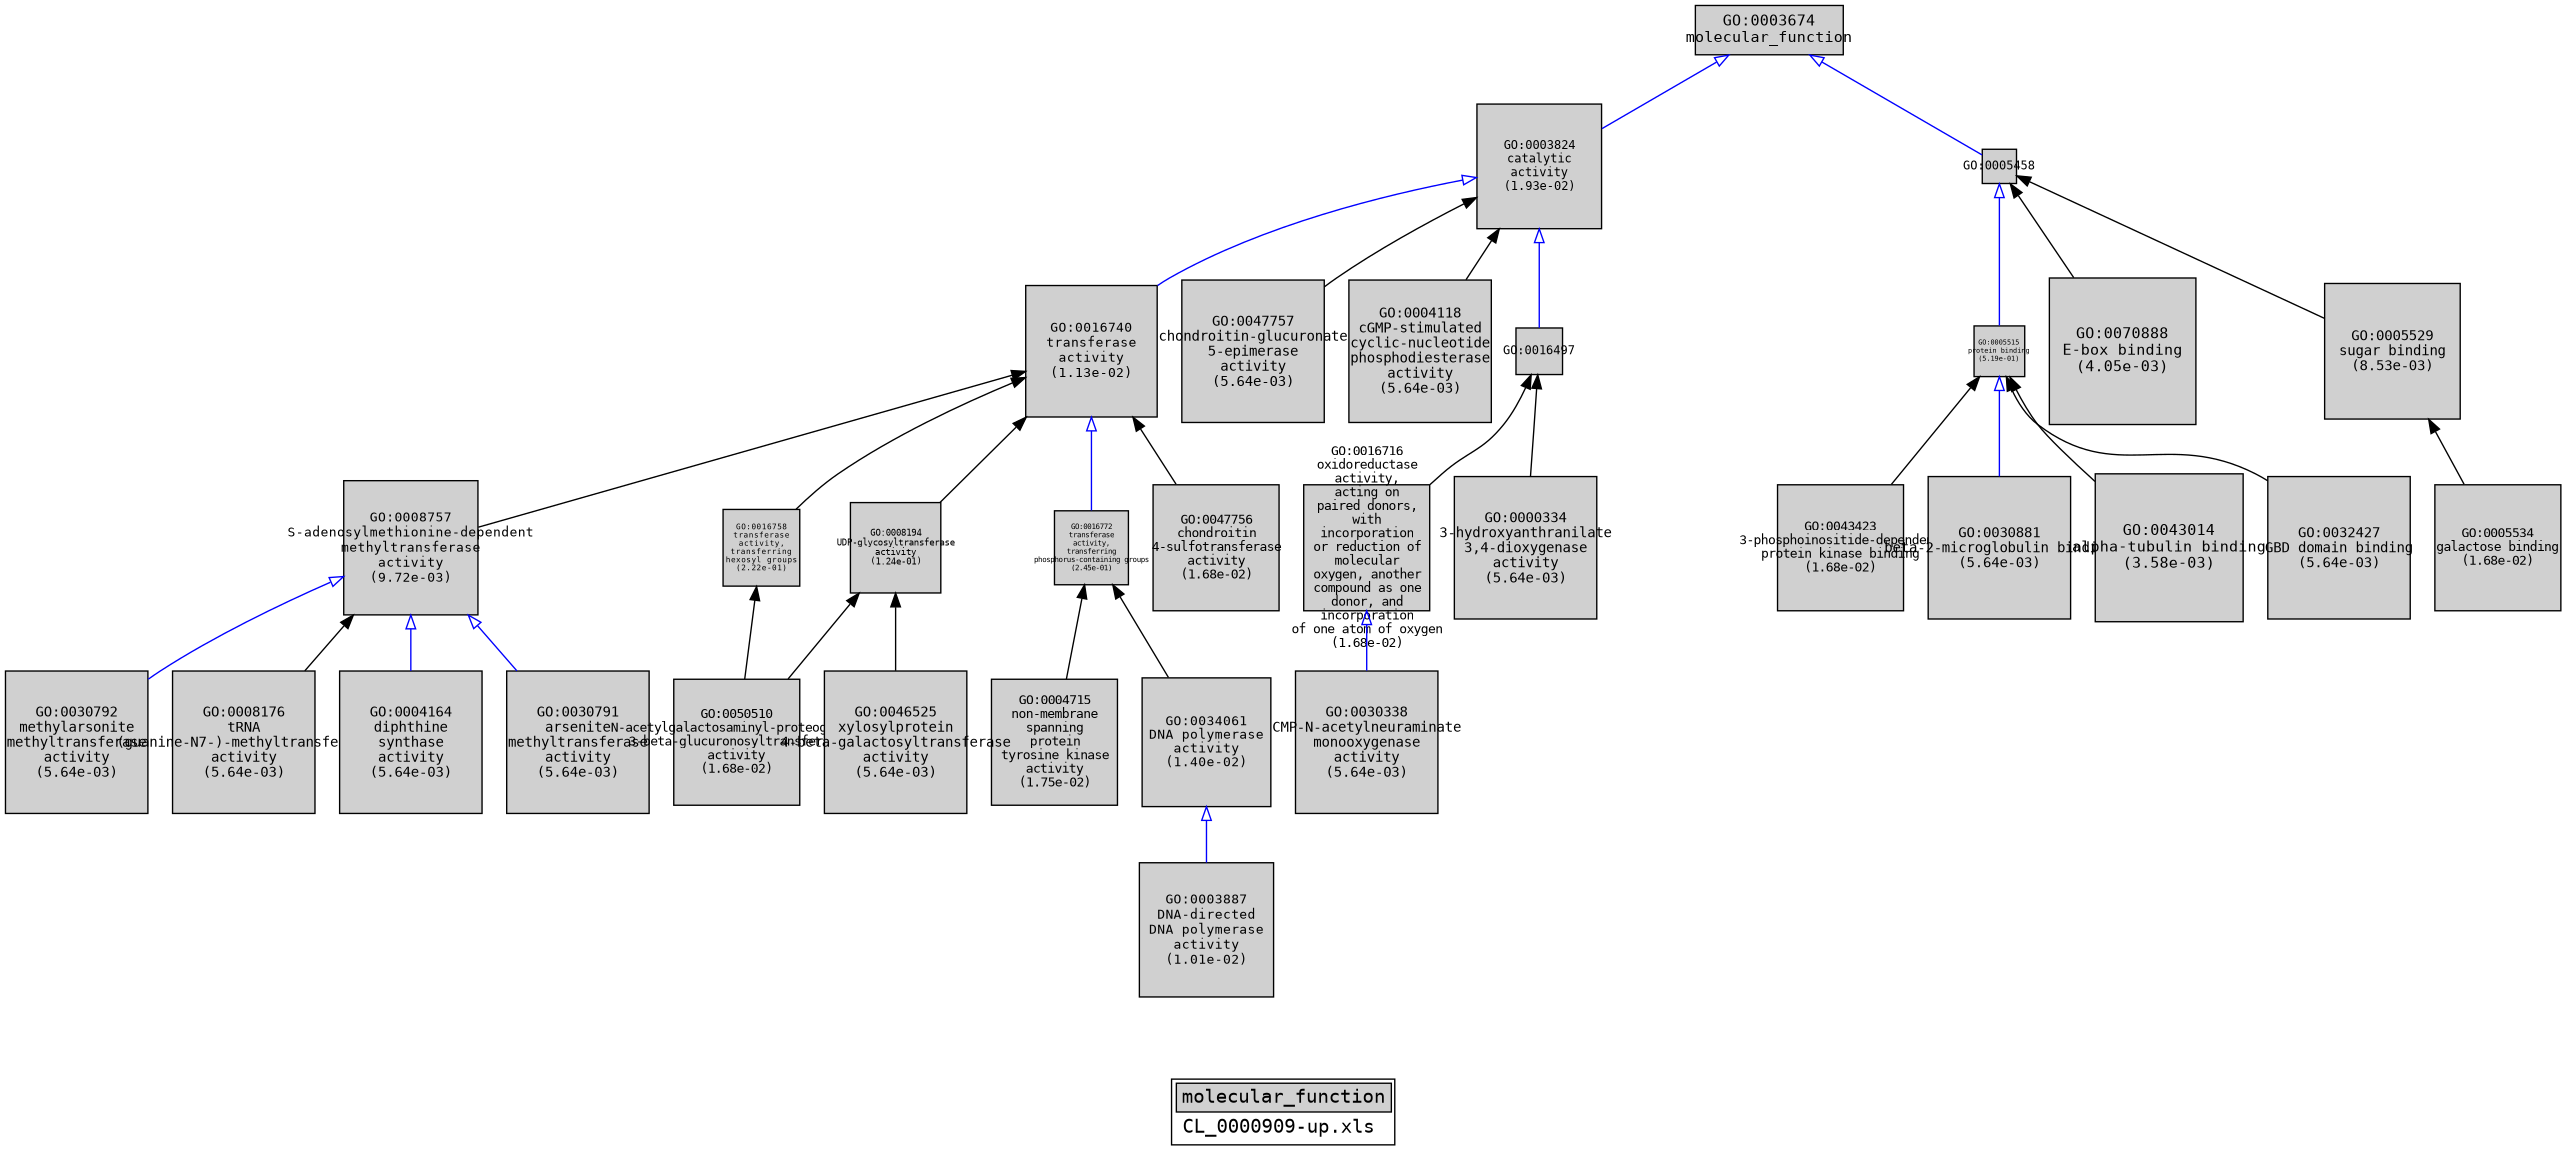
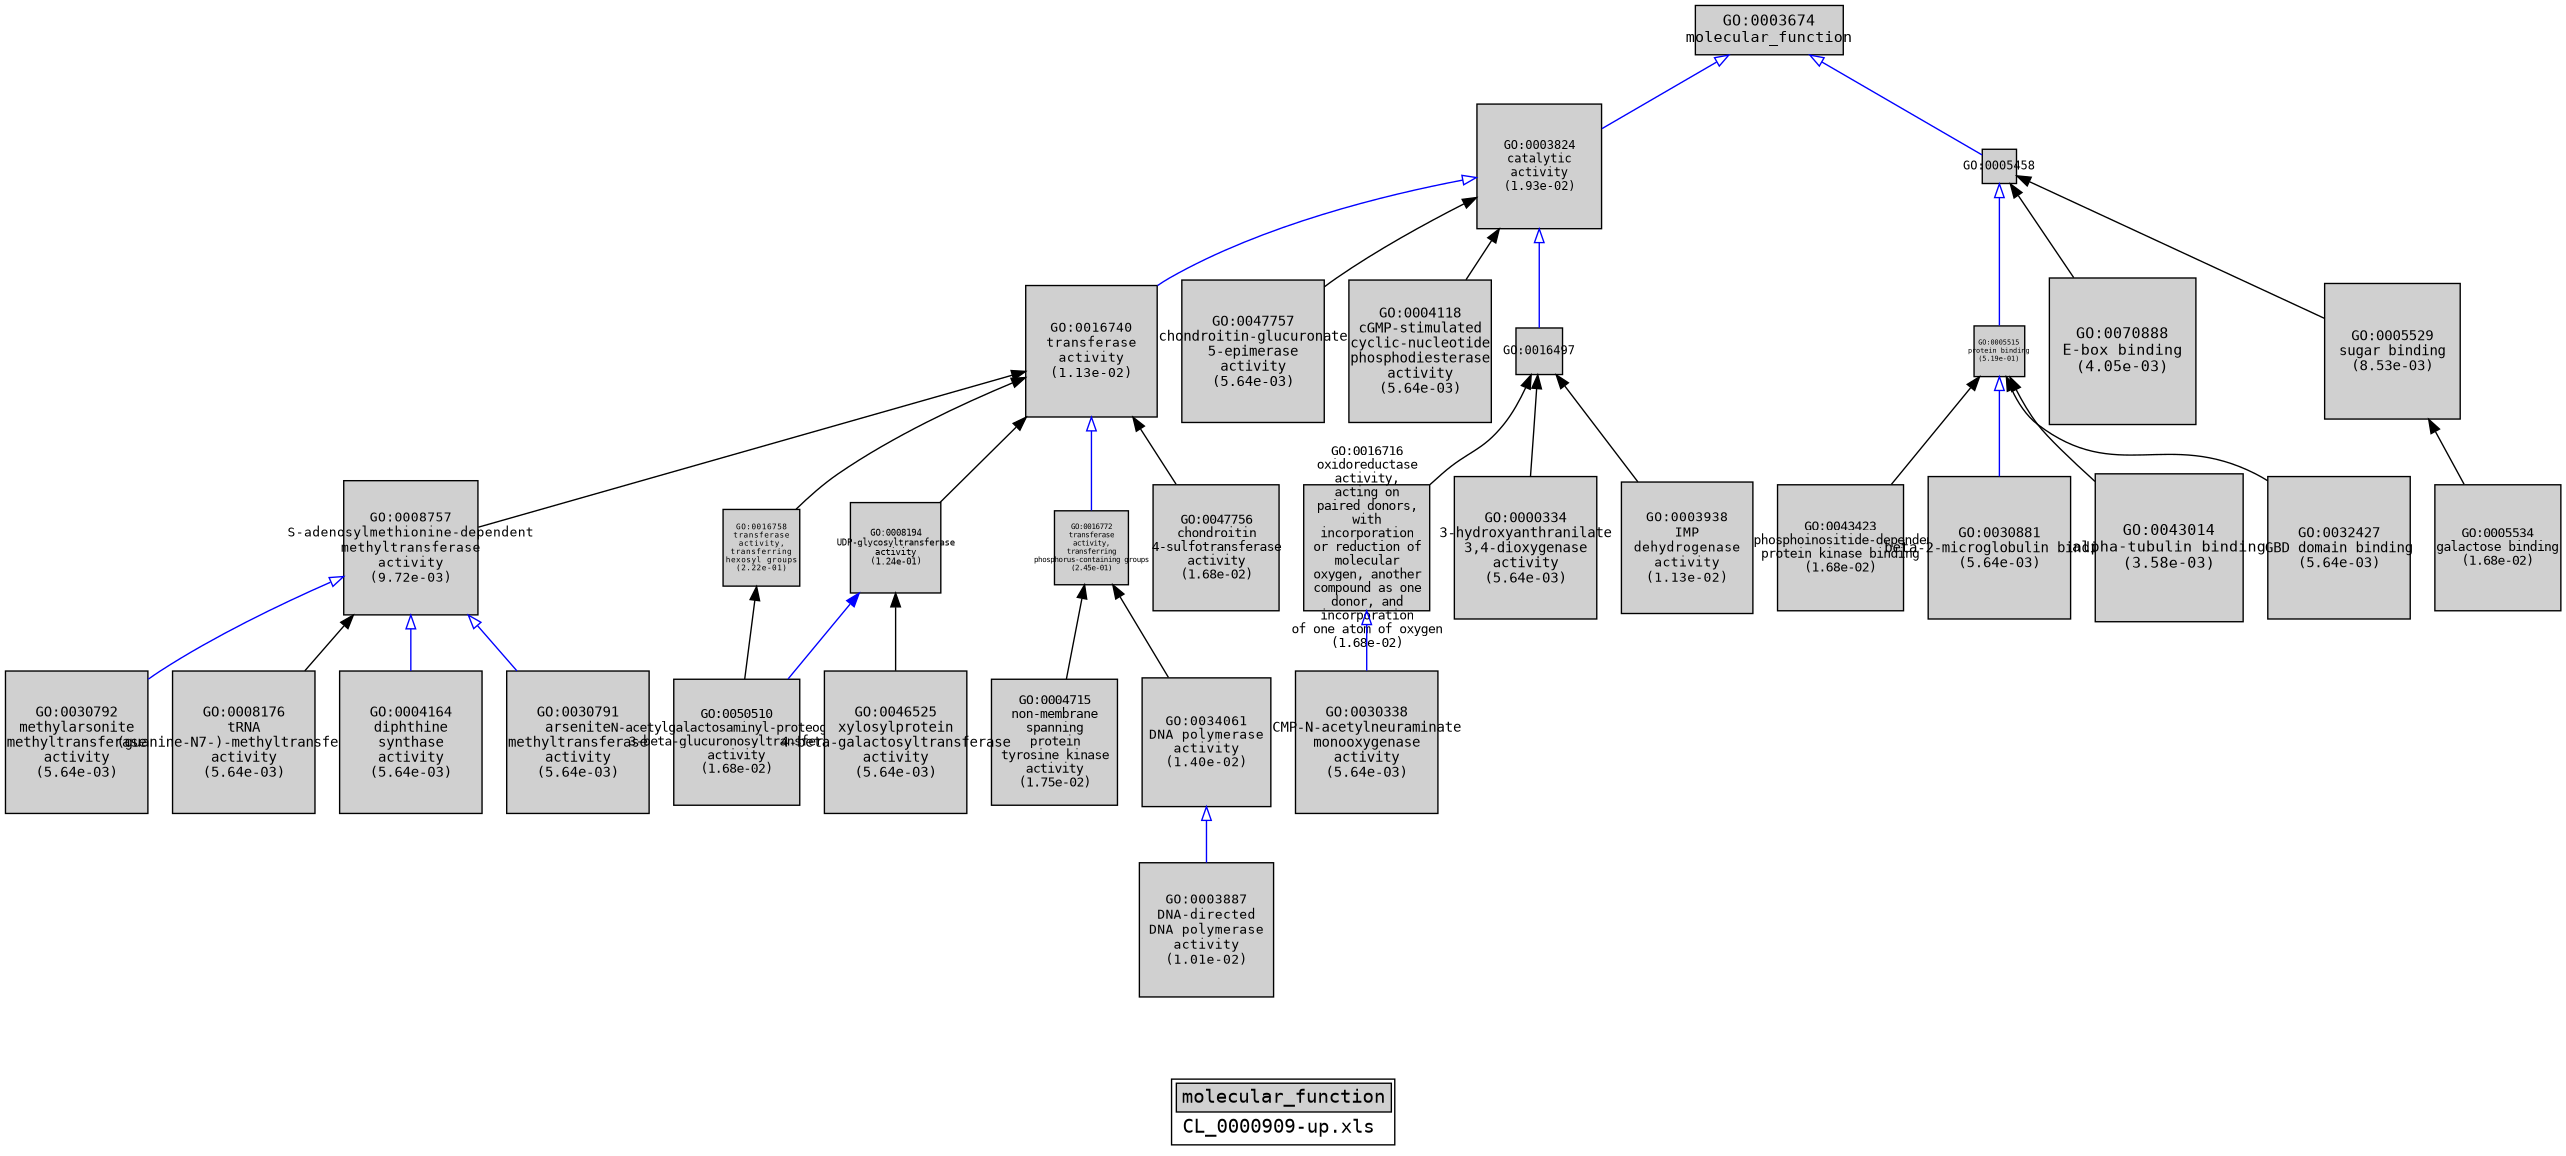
node "GO:0003938": added
edge "GO:0050510" -> "GO:0008194": color black -> blue
